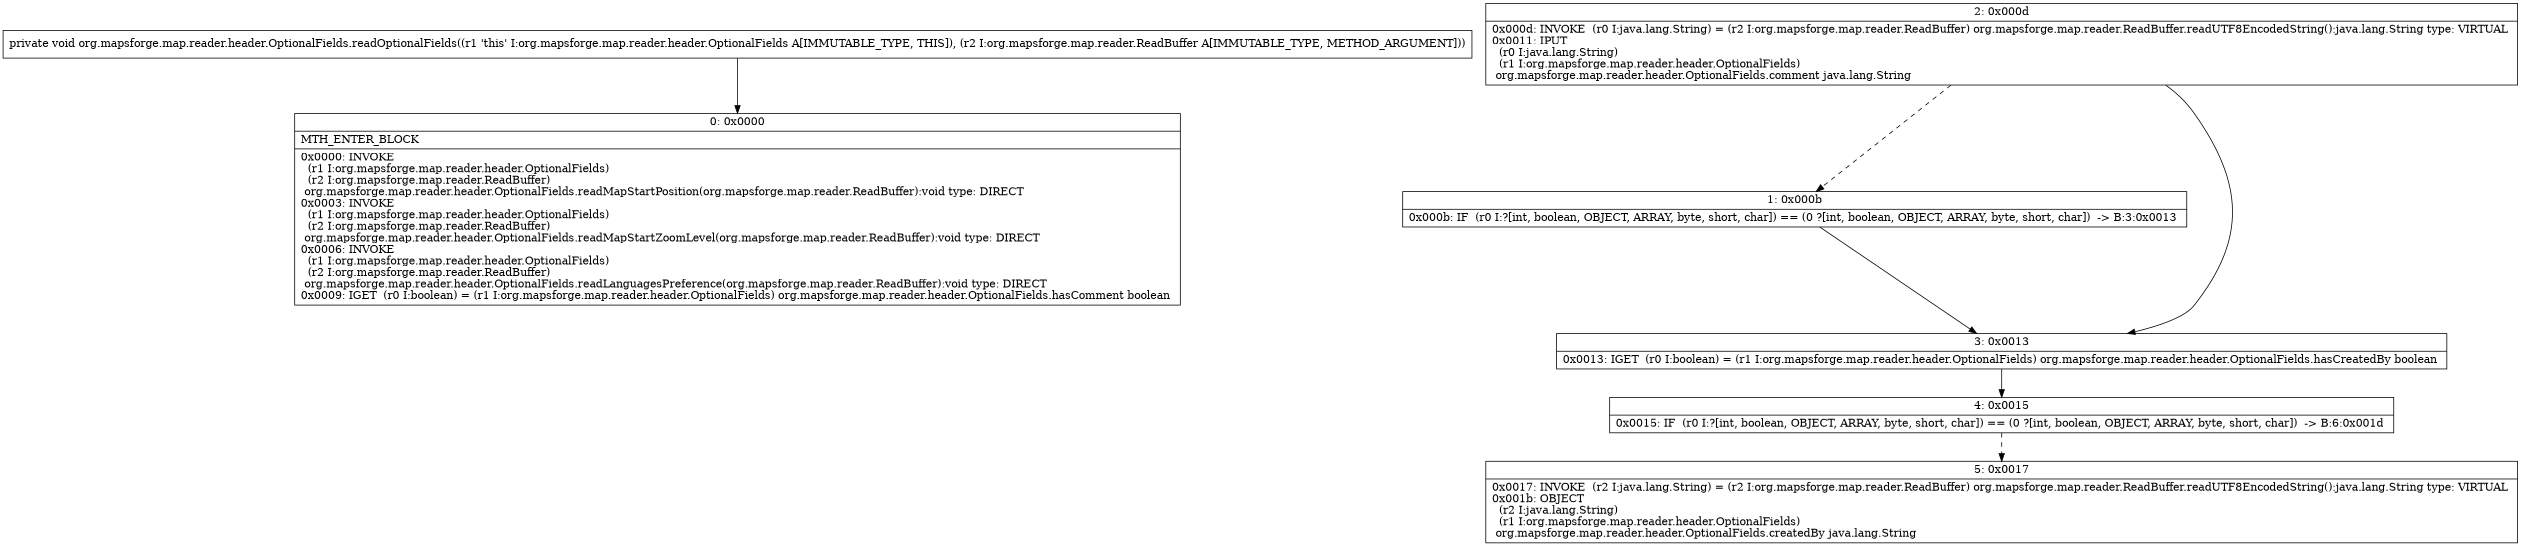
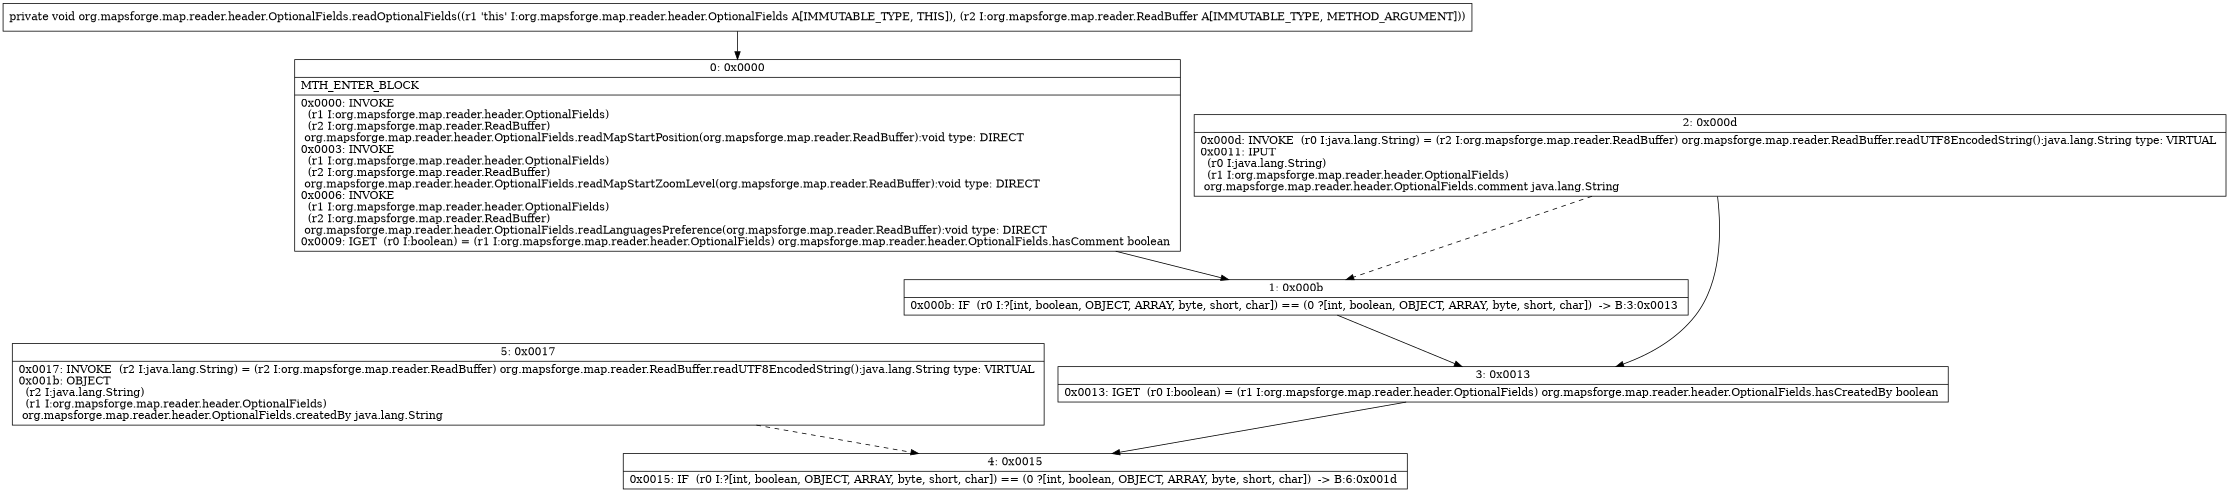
edge "0: 0x0000" -> "1: 0x000b": added
edge "4: 0x0015" -> "5: 0x0017": reversed
